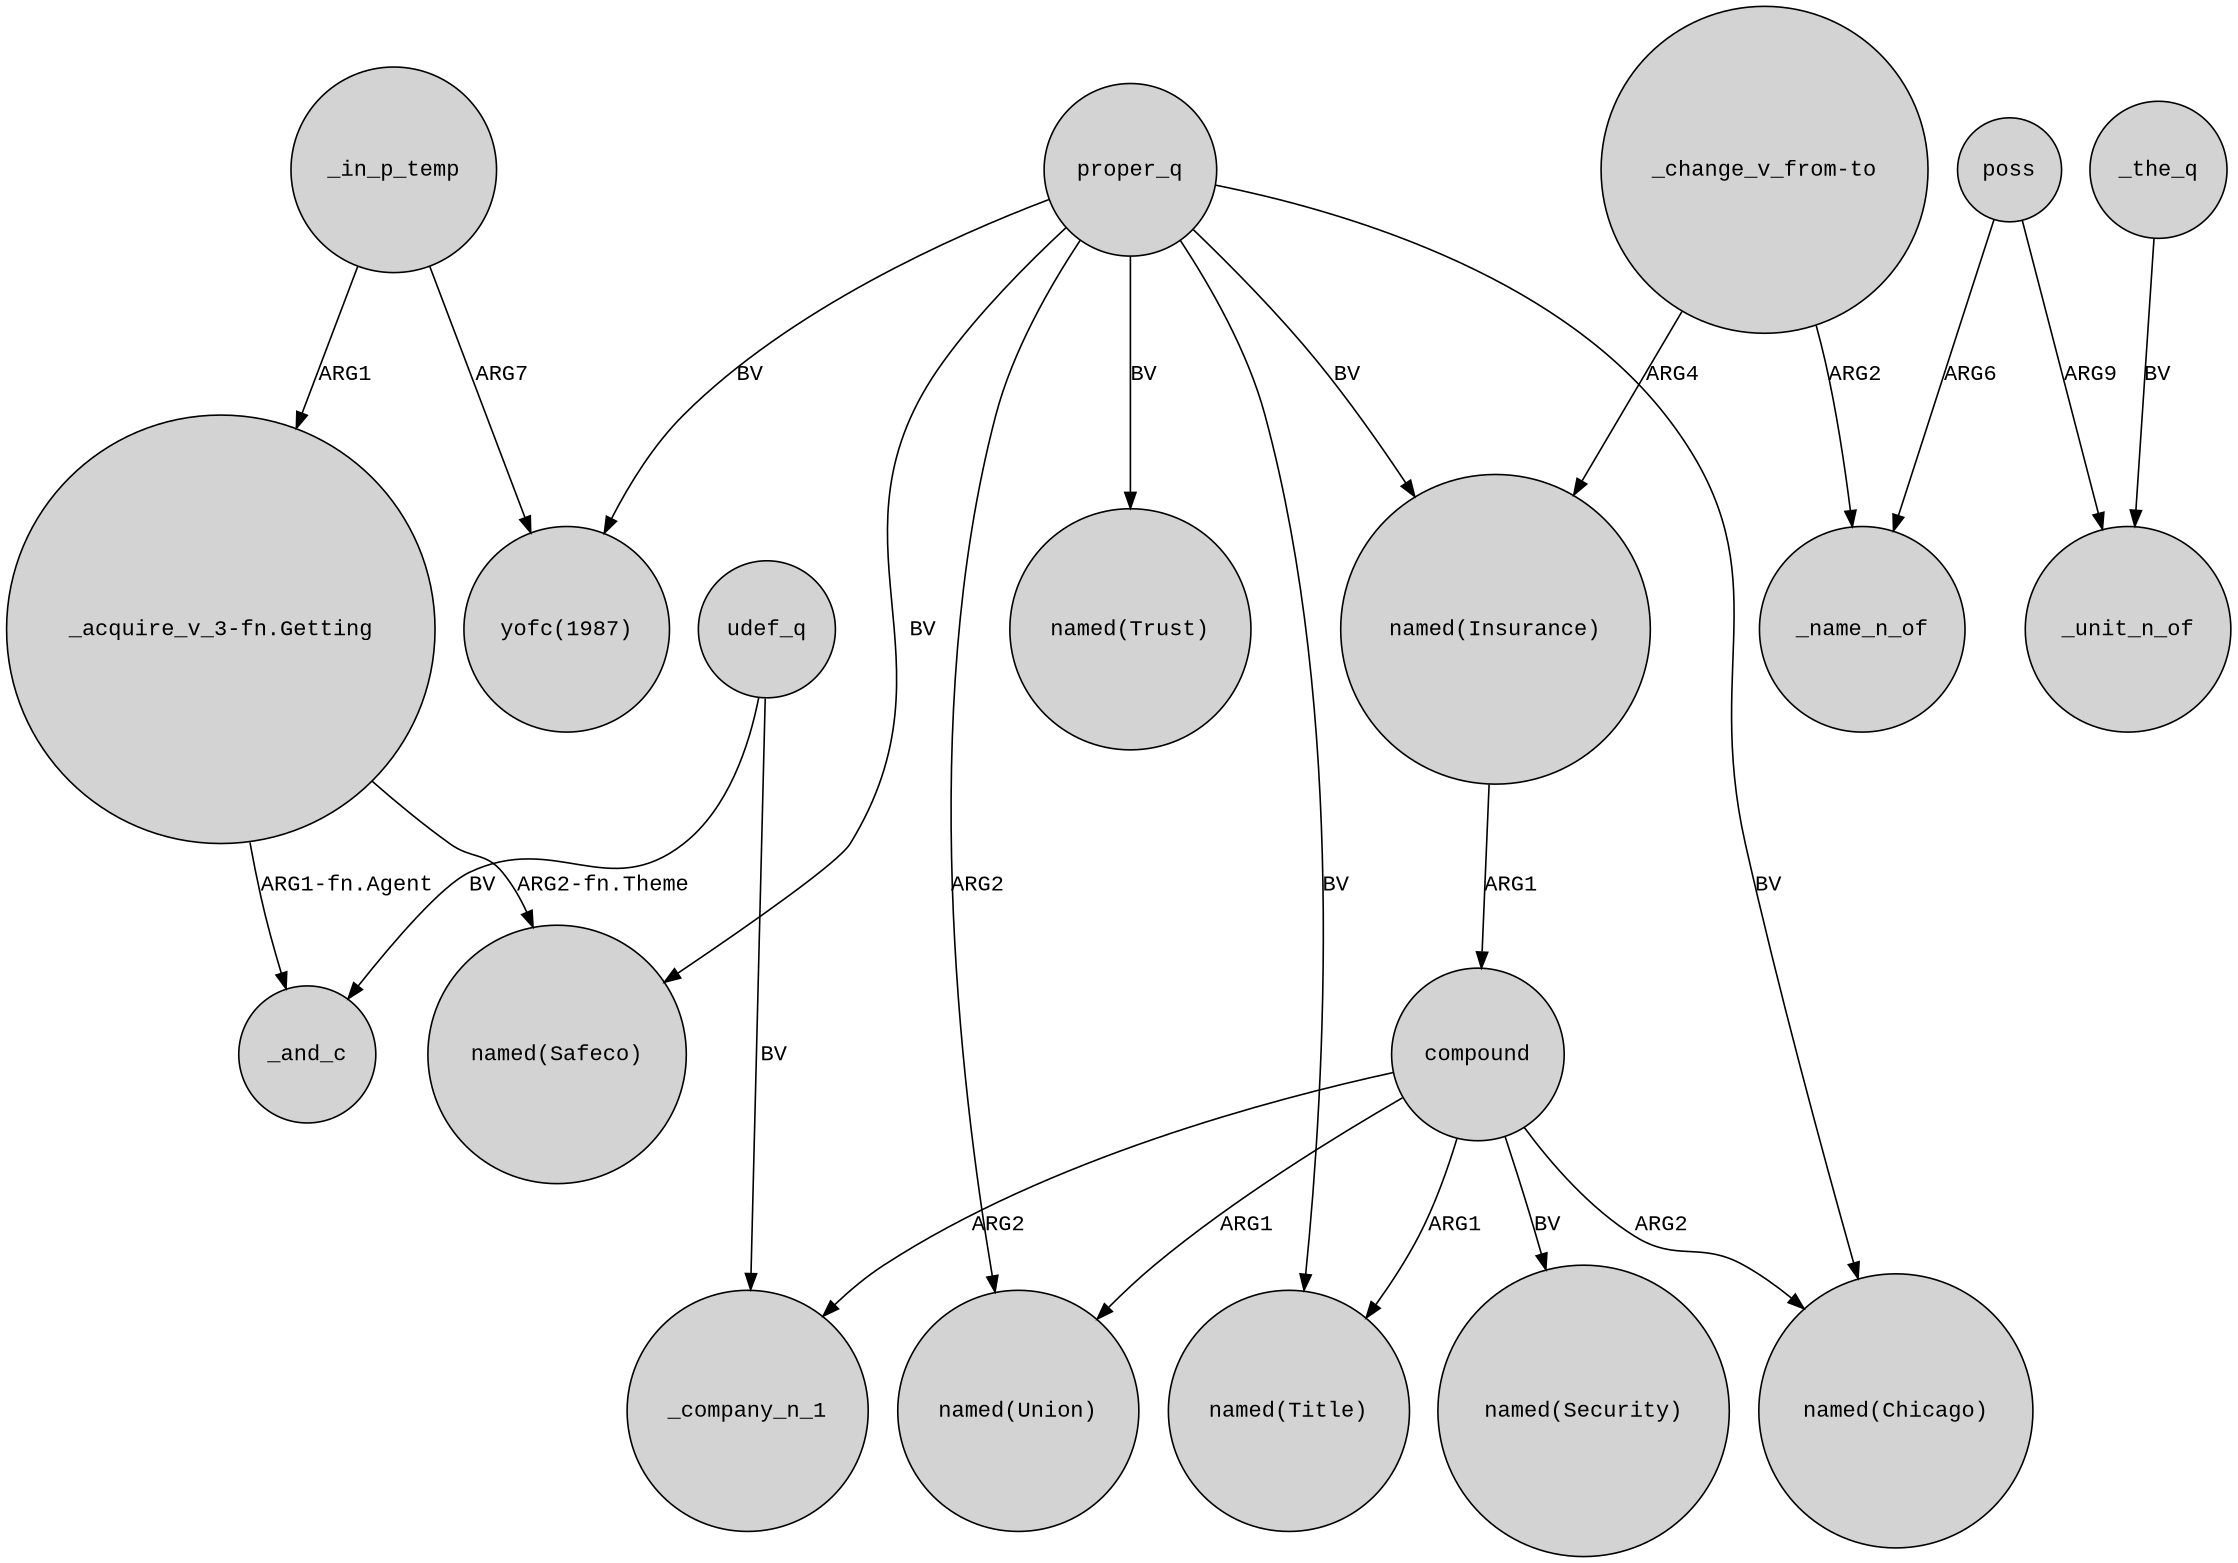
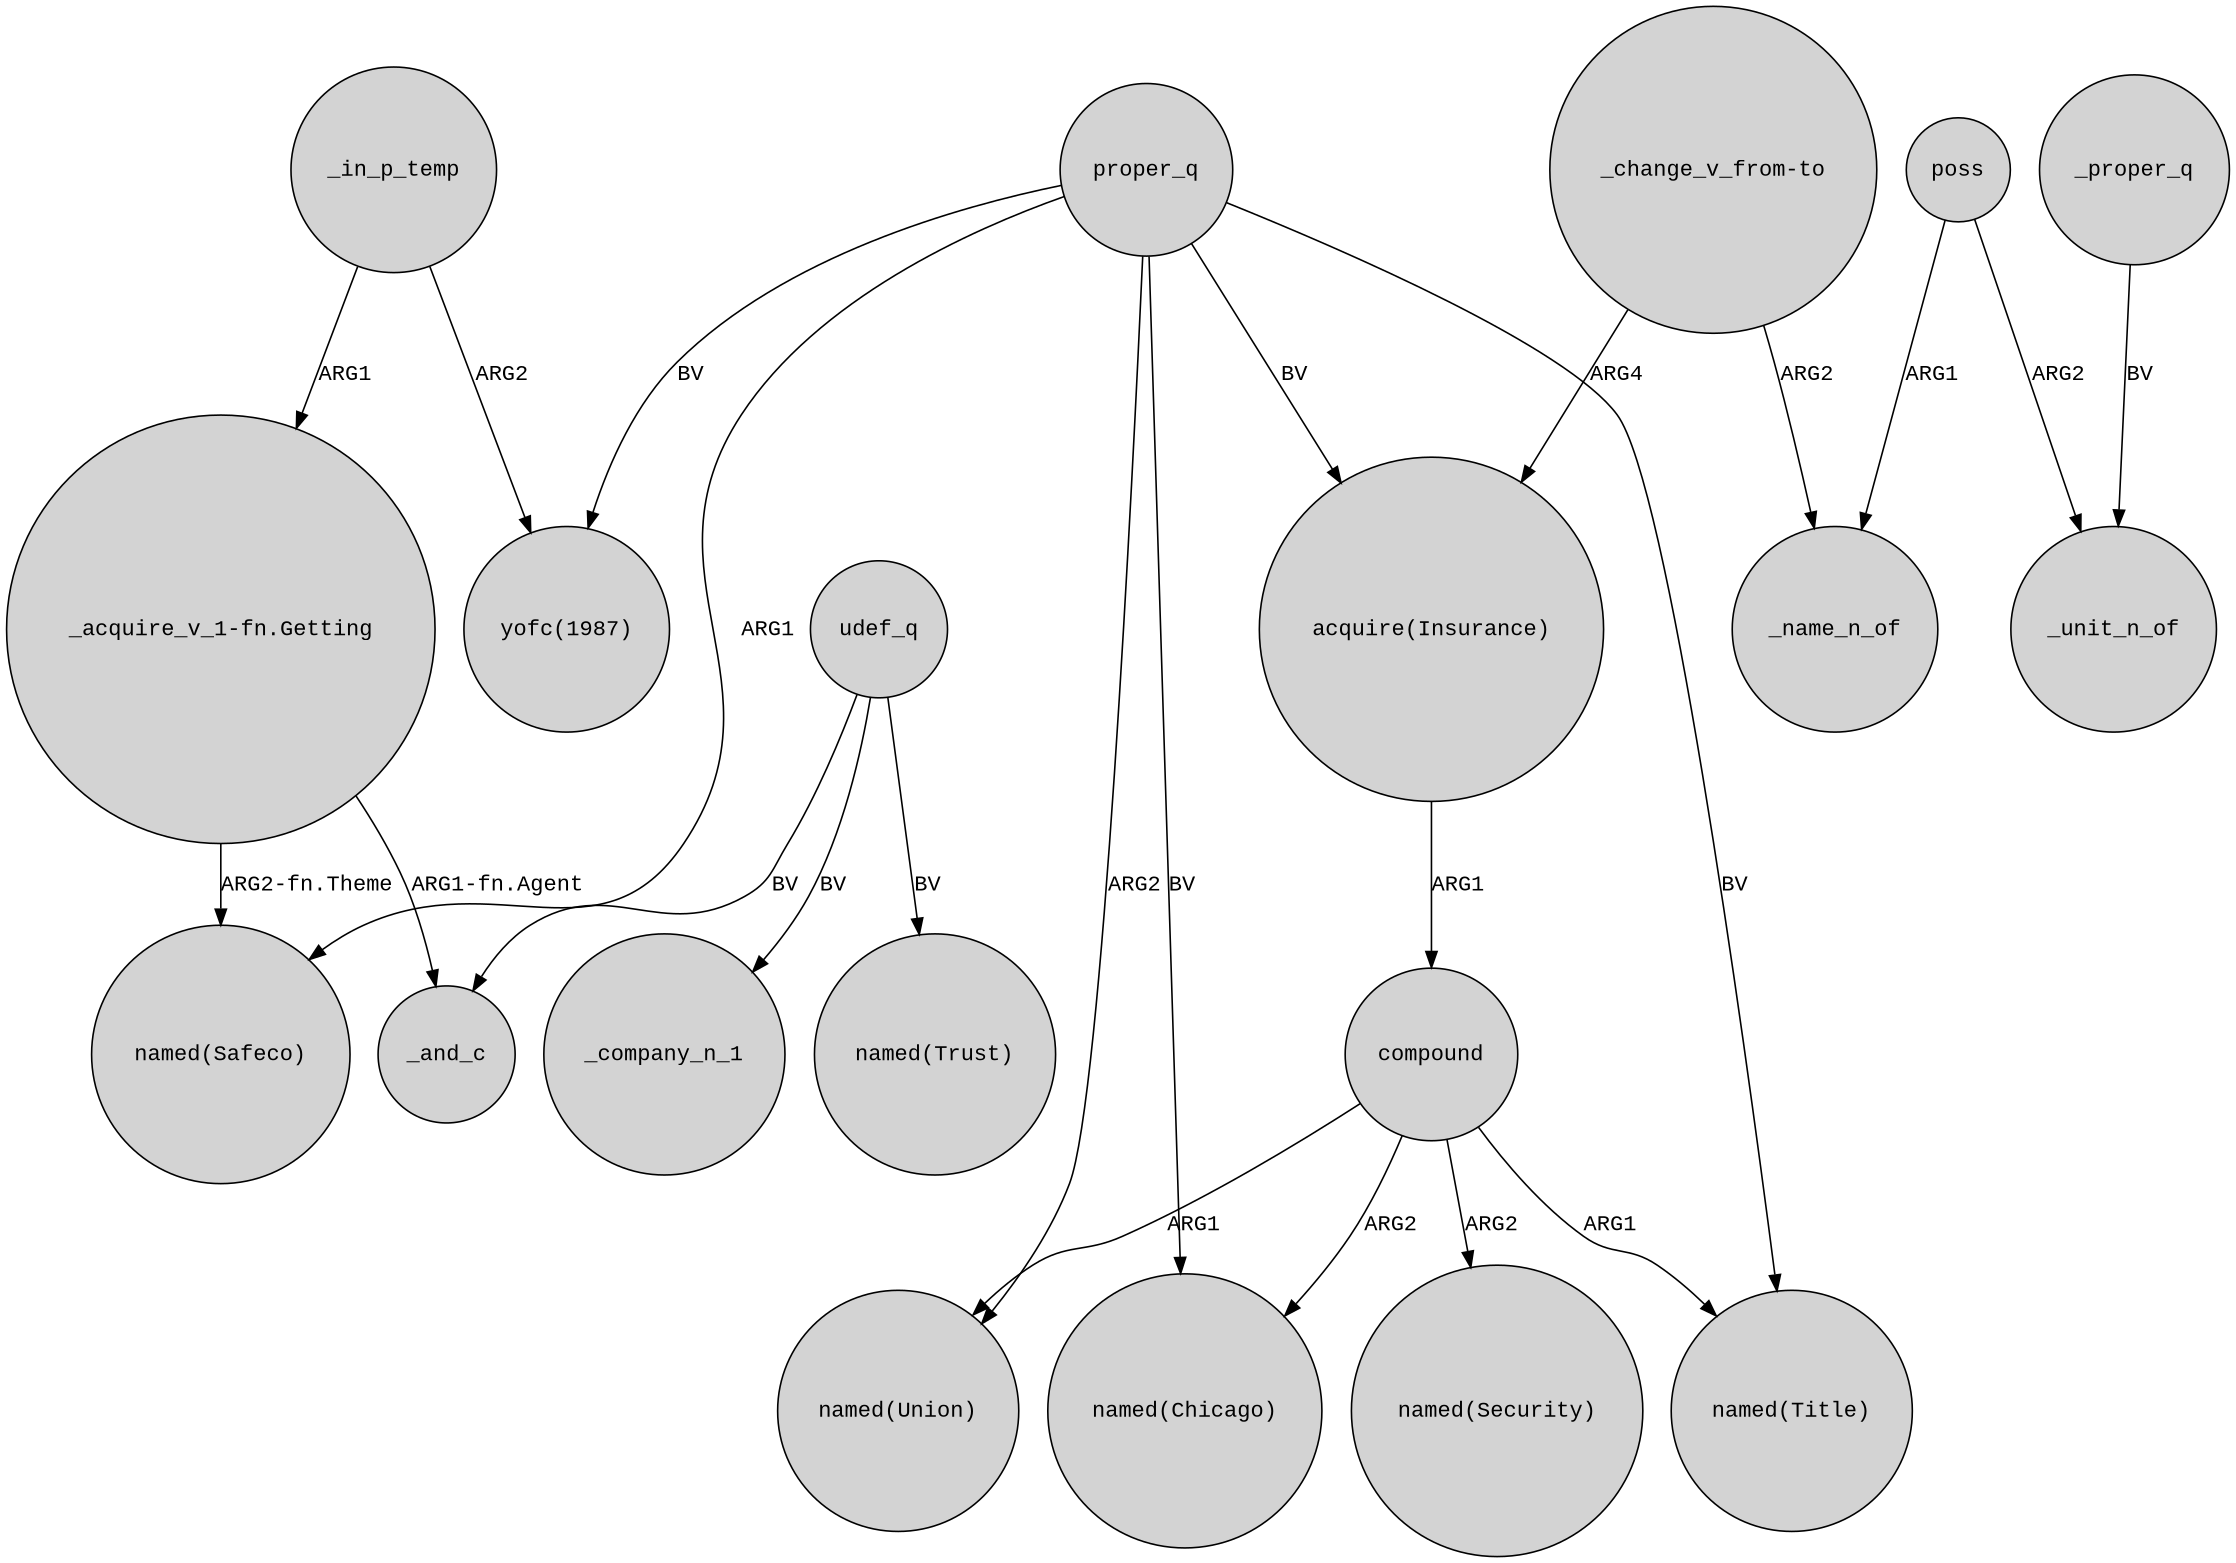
node "_the_q": label "_the_q" -> "_proper_q"
edge "_in_p_temp" -> "yofc(1987)": label "ARG7" -> "ARG2"
edge "poss" -> "_name_n_of": label "ARG6" -> "ARG1"
edge "poss" -> "_unit_n_of": label "ARG9" -> "ARG2"
edge "proper_q" -> "named(Trust)": now "udef_q" -> "named(Trust)"
node "_acquire_v_3-fn.Getting": label "_acquire_v_3-fn.Getting" -> "_acquire_v_1-fn.Getting"
edge "proper_q" -> "named(Safeco)": label "BV" -> "ARG1"
node "named(Insurance)": label "named(Insurance)" -> "acquire(Insurance)"
edge "compound" -> "_company_n_1": removed, label "ARG2"
edge "compound" -> "named(Security)": label "BV" -> "ARG2"
